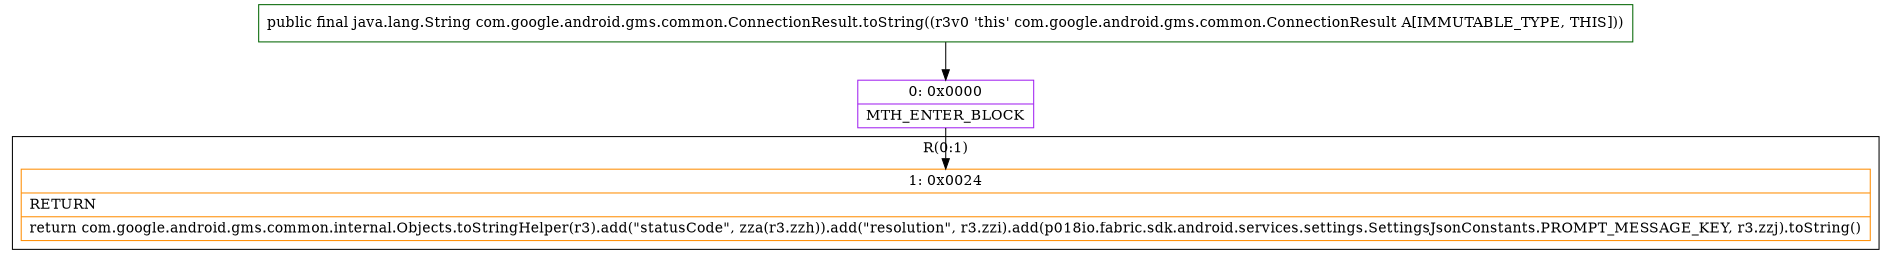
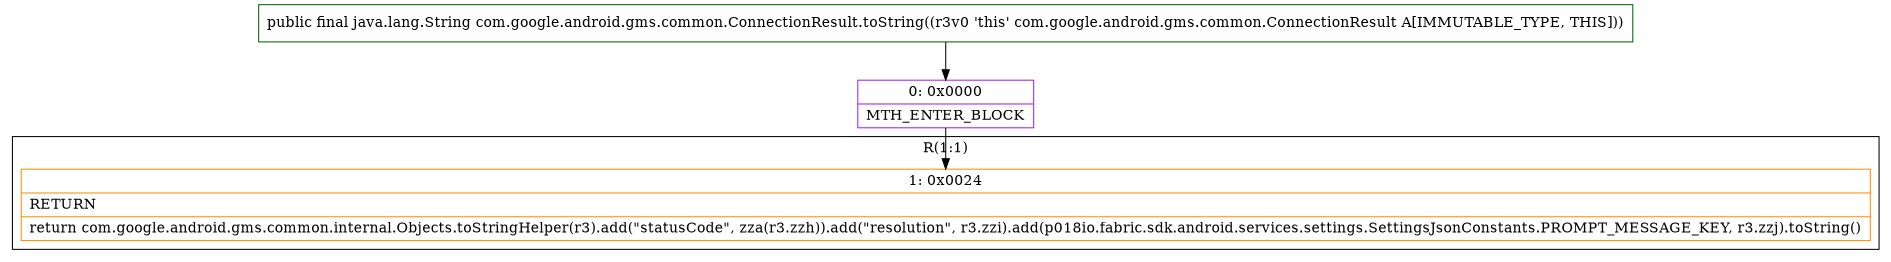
cluster "R(0:1)": label "R(0:1)" -> "R(1:1)"
